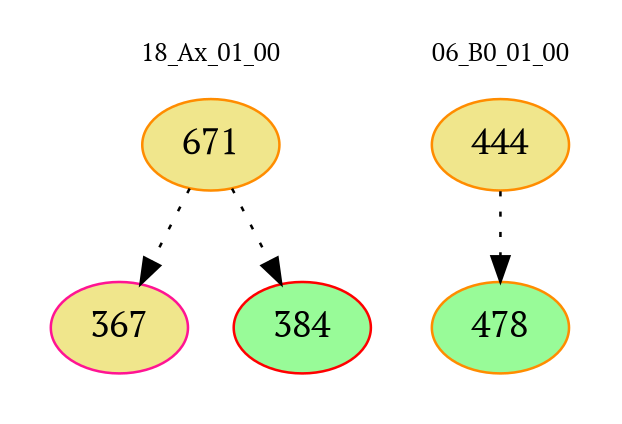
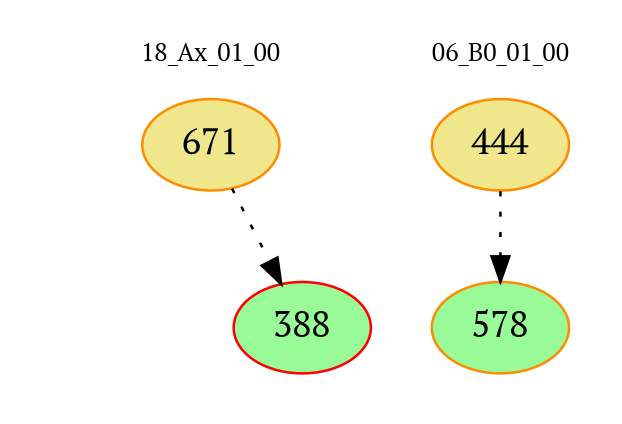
node "367": removed
node "384": label "384" -> "388"
node "478": label "478" -> "578"
